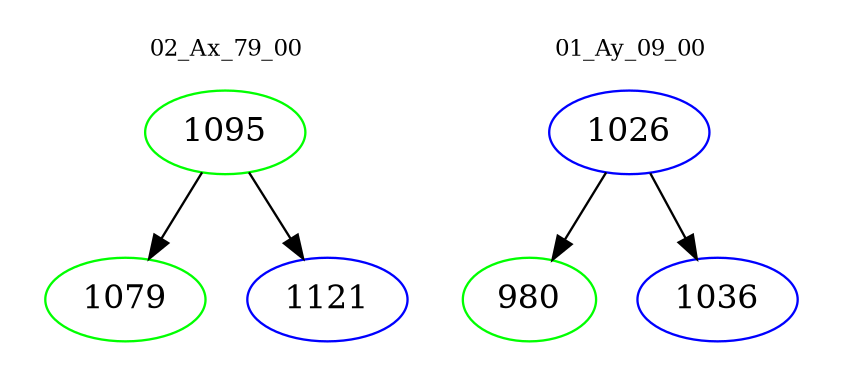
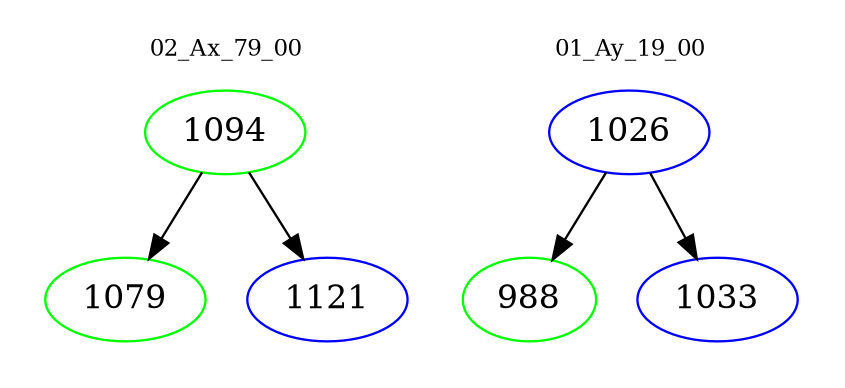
cluster "01_Ay_09_00": label "01_Ay_09_00" -> "01_Ay_19_00"
node "1095": label "1095" -> "1094"
node "980": label "980" -> "988"
node "1036": label "1036" -> "1033"
